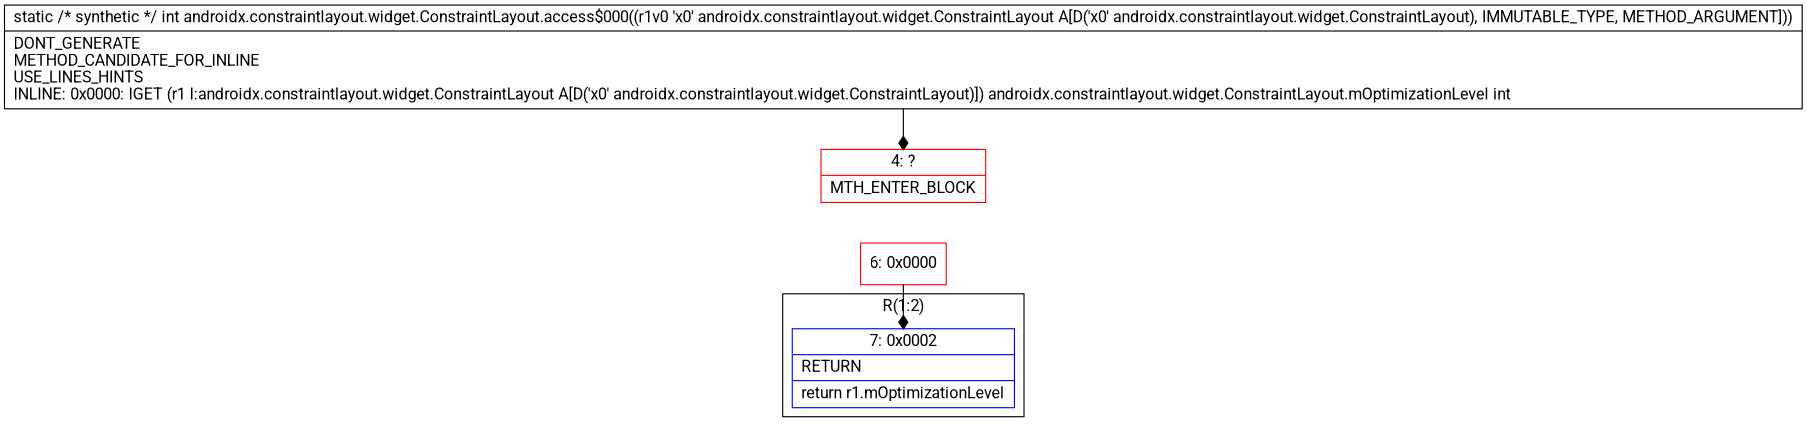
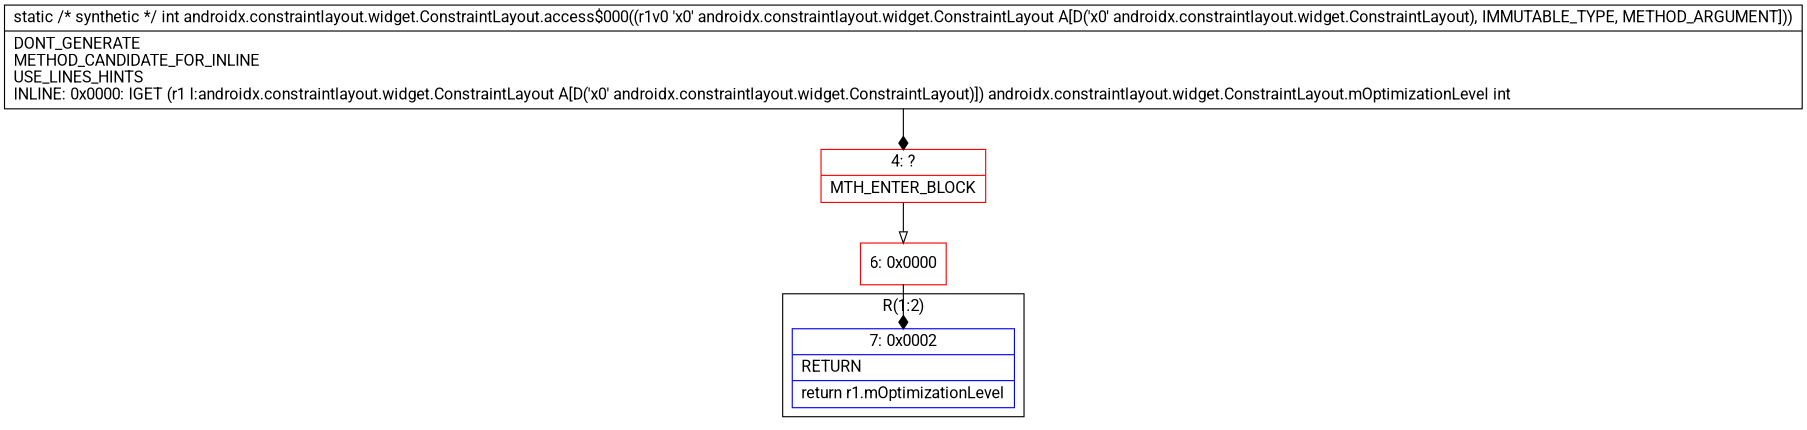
edge "4: ?" -> "6: 0x0000": added
